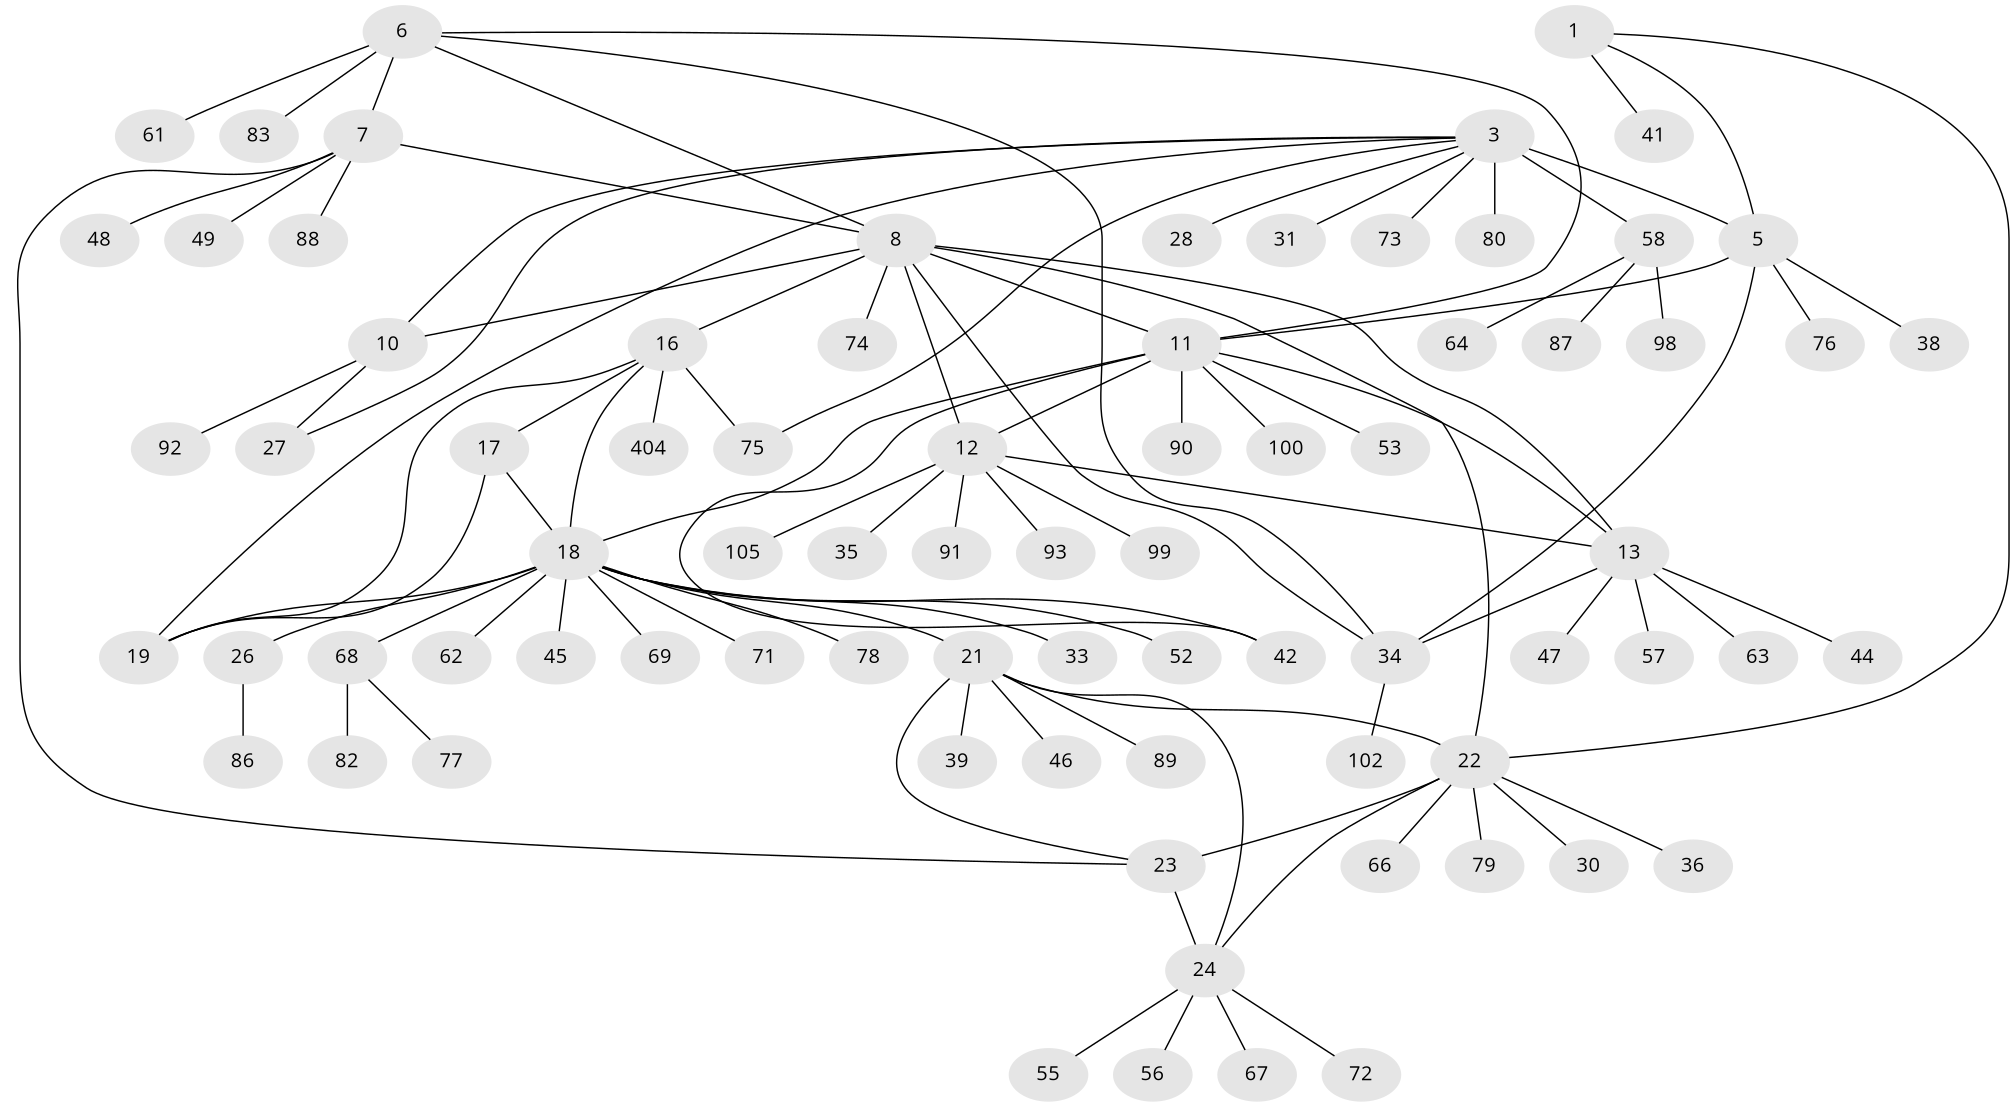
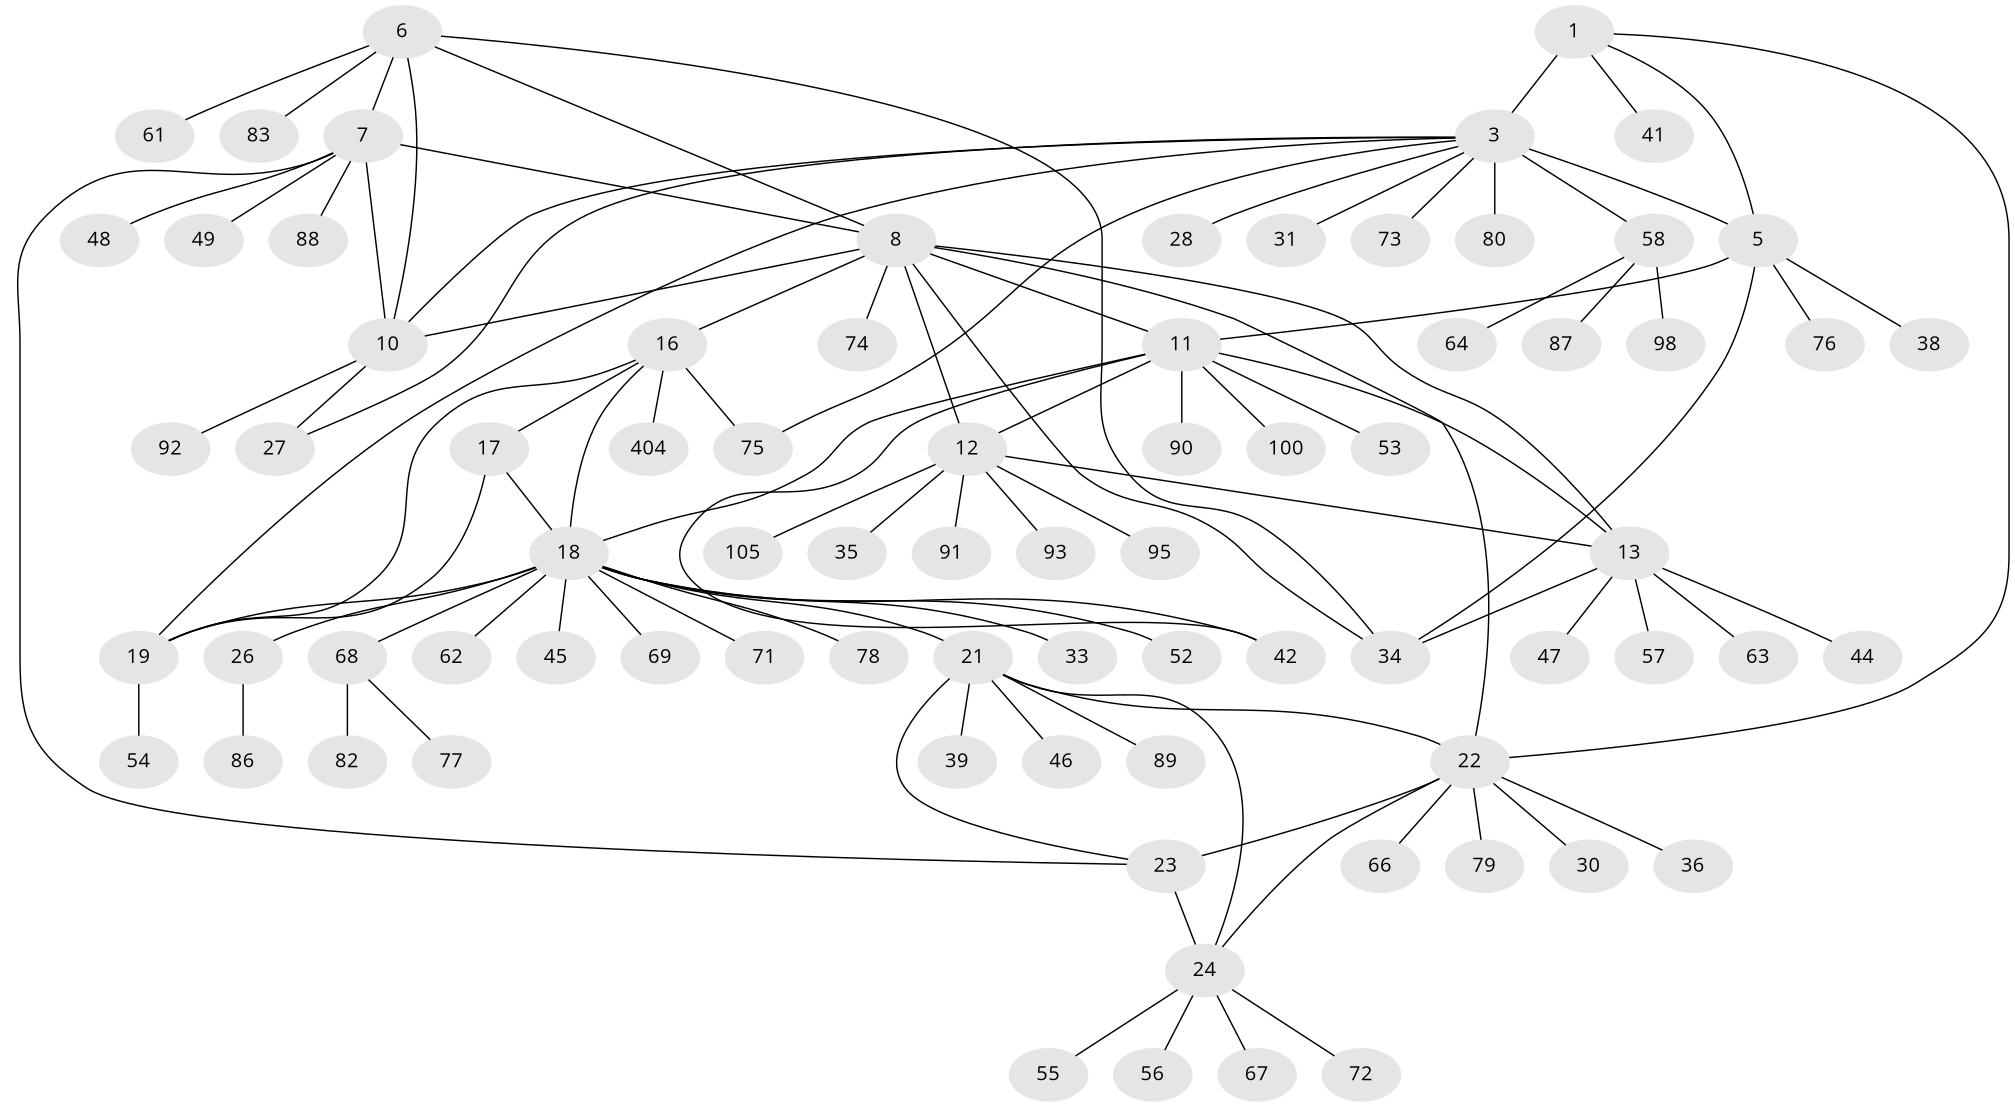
edge "6" -- "11": now "6" -- "10"
edge "1" -- "3": added
edge "7" -- "10": added
node "99": label "99" -> "95"
node "54": added
node "102": removed
